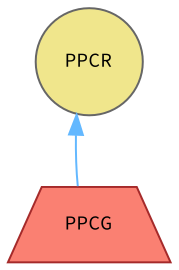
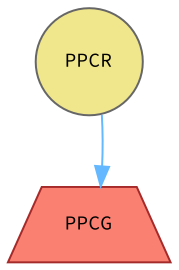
edge "PPCG" -> "PPCR": reversed
